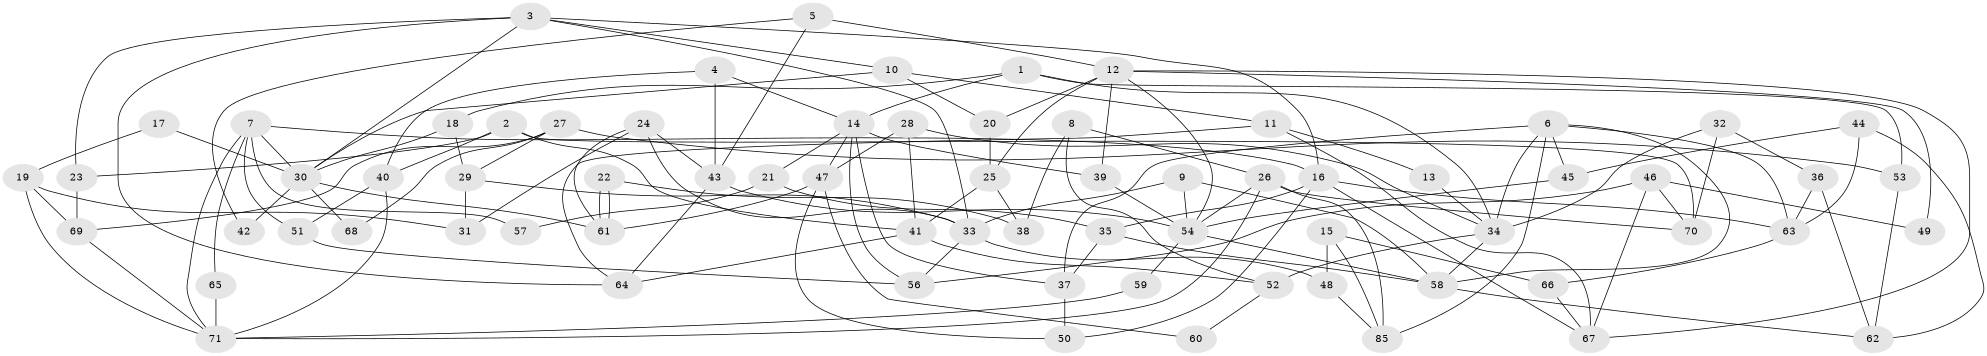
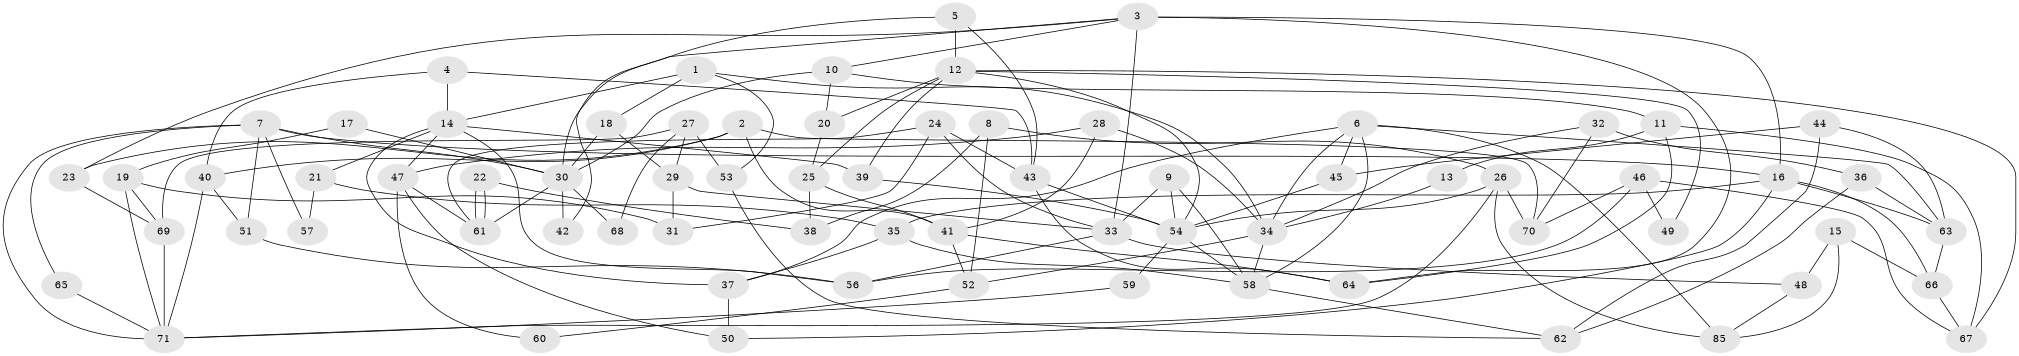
edge "16" -- "67": now "16" -- "66"
